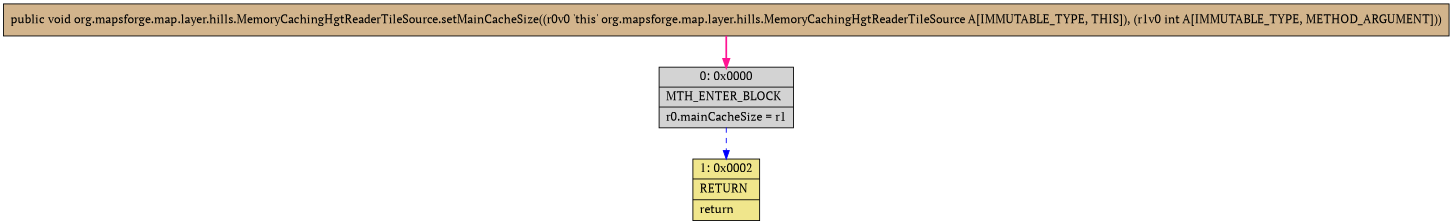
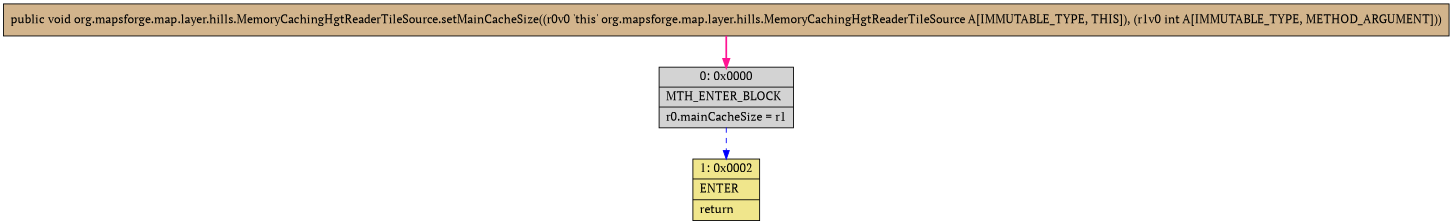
node "1: 0x0002": text "RETURN" -> "ENTER"
